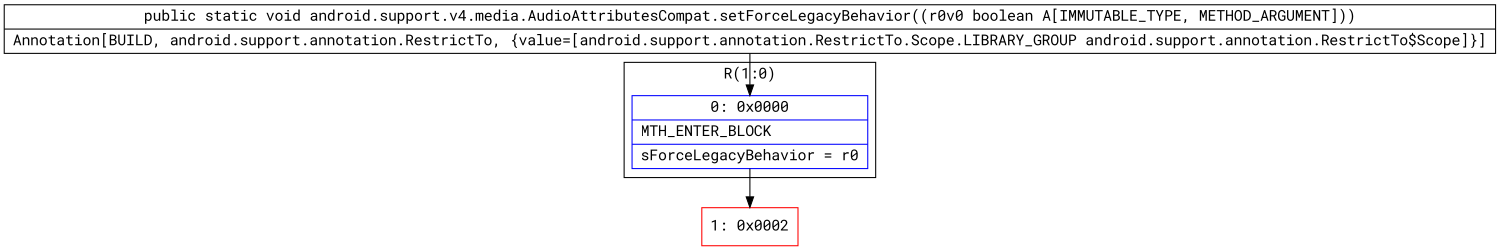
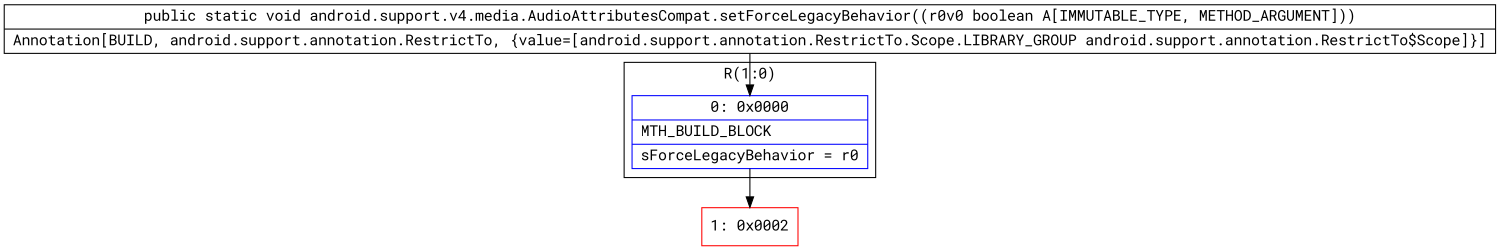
node "0: 0x0000": text "MTH_ENTER_BLOCK" -> "MTH_BUILD_BLOCK"
